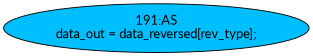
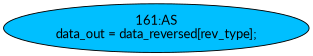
node "191:AS data_out = data_reversed[rev_type];": label "191:AS data_out = data_reversed[rev_type];" -> "161:AS data_out = data_reversed[rev_type];"
